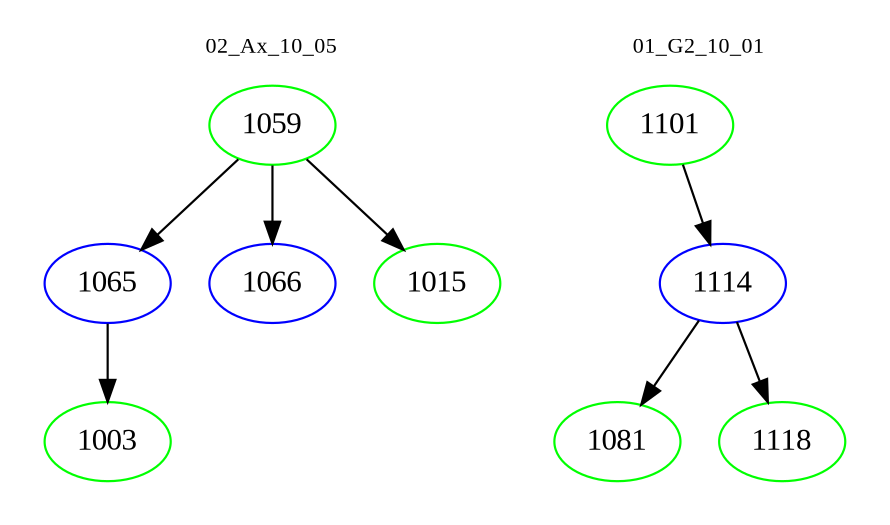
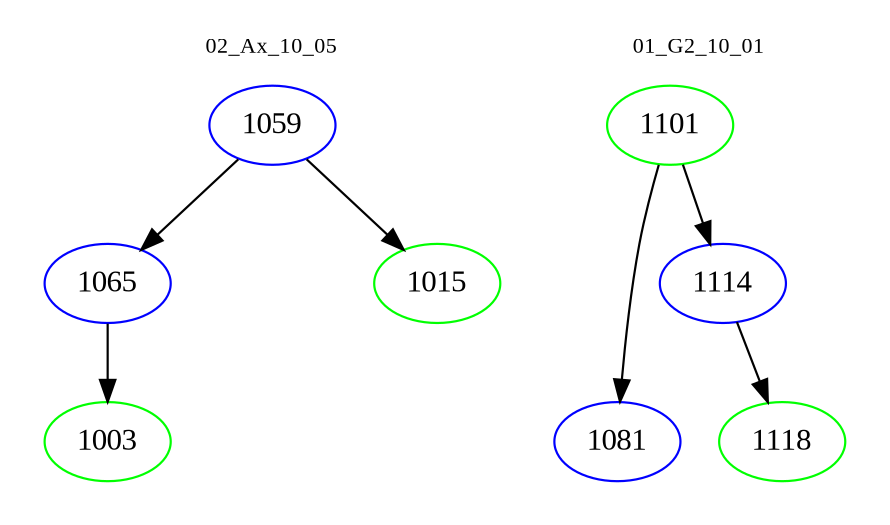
node "1059": color green -> blue
node "1066": removed
edge "1114" -> "1081": now "1101" -> "1081"
node "1081": color green -> blue
